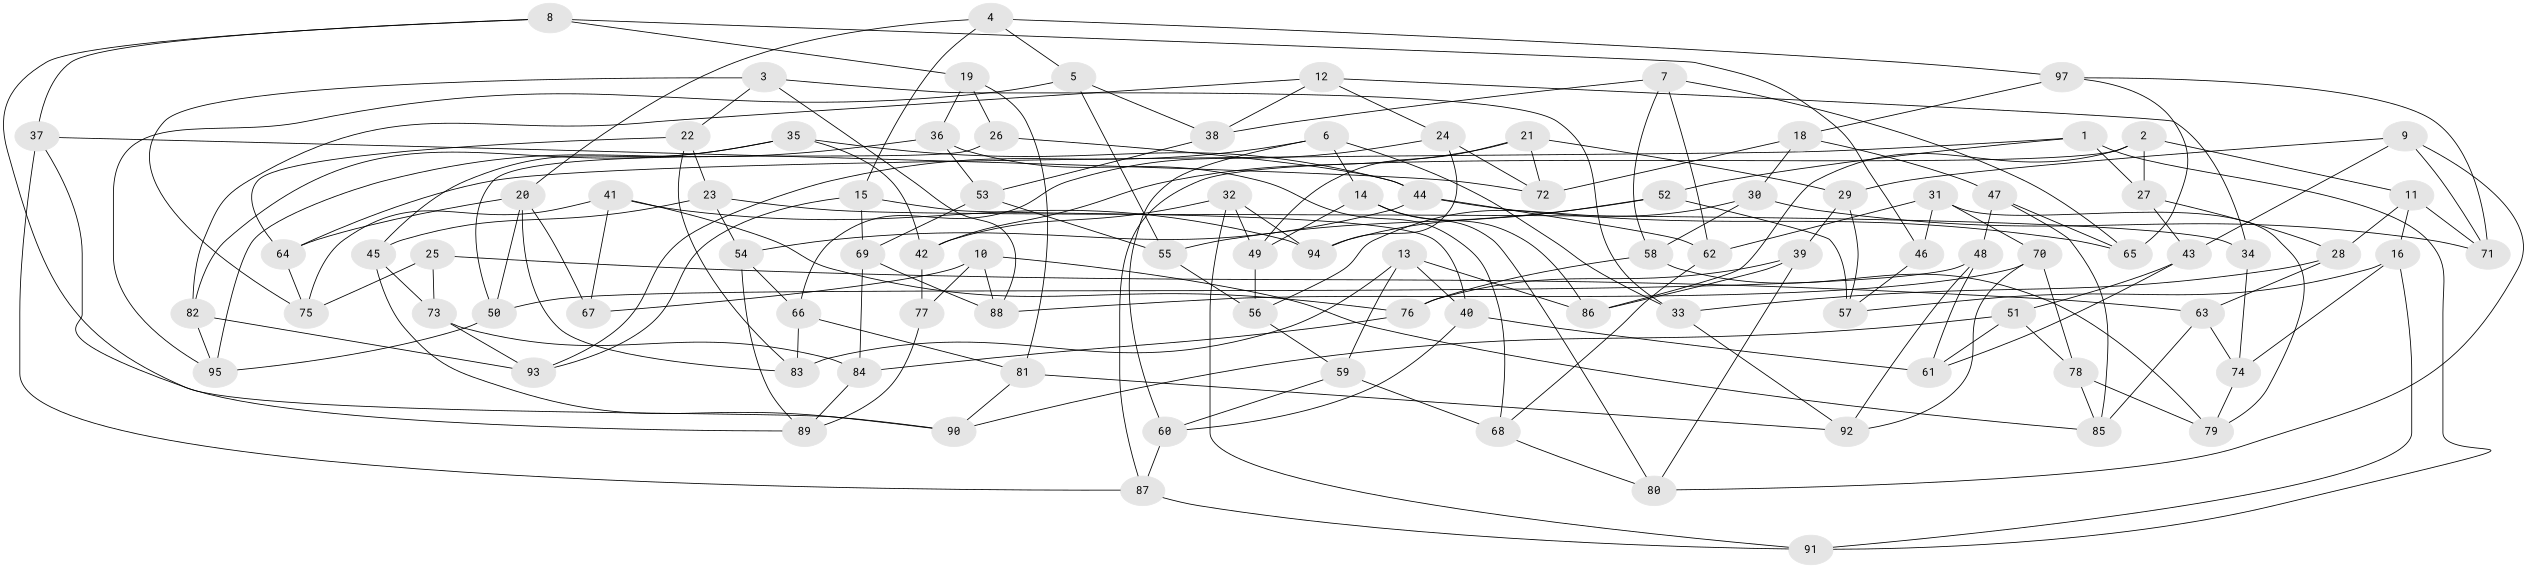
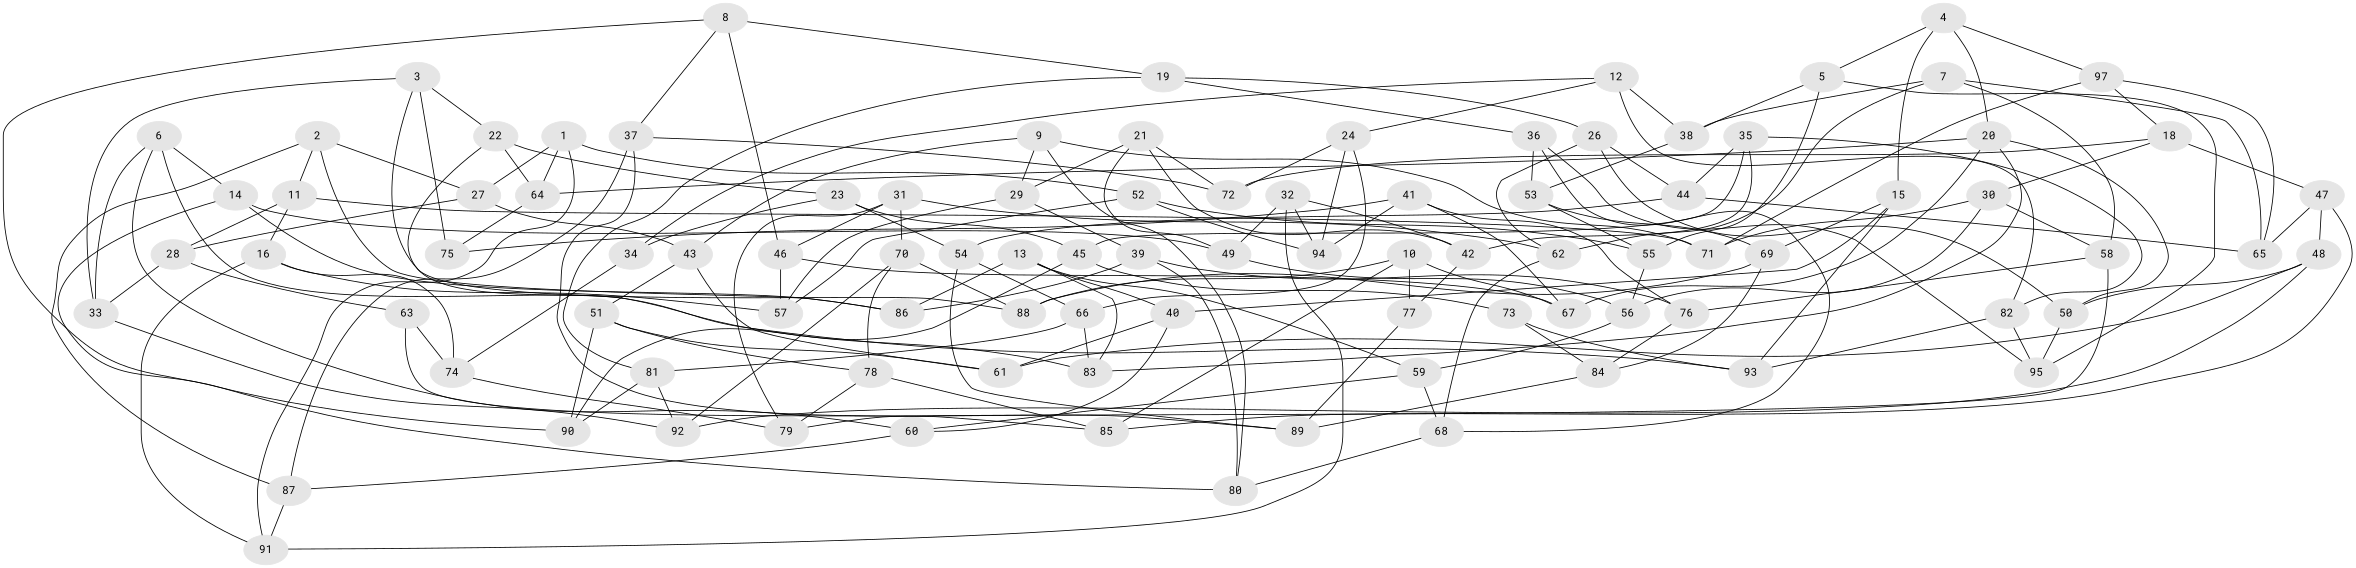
edge "44" -- "62": now "26" -- "62"
node "25": removed
edge "46" -- "67": added
